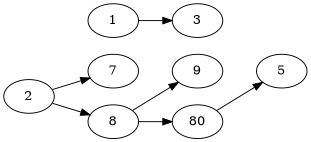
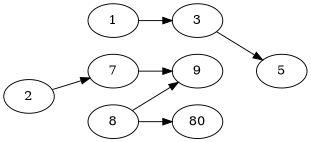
edge "7" -> "9": added
edge "80" -> "5": now "3" -> "5"
edge "2" -> "8": removed
